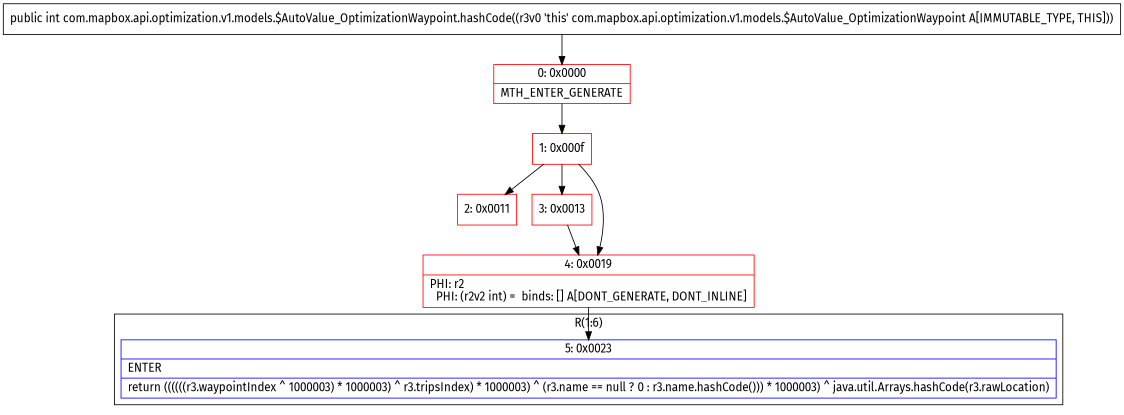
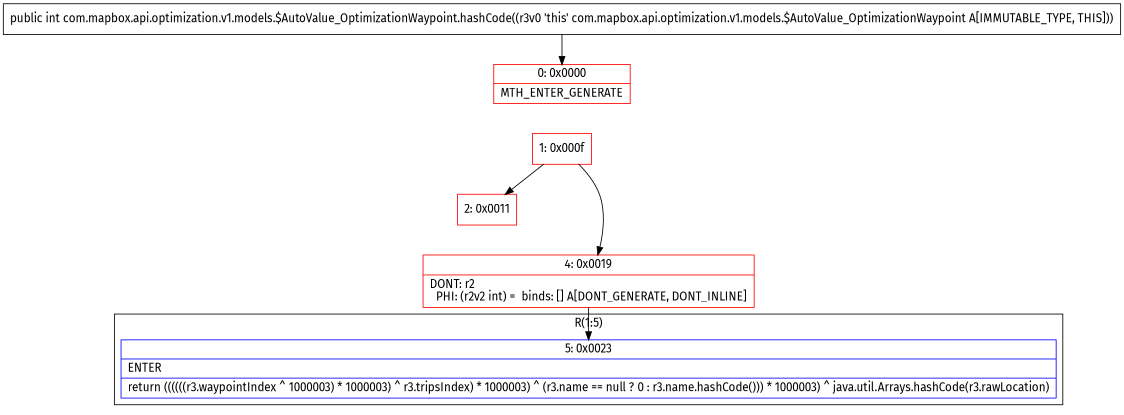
edge "0: 0x0000" -> "1: 0x000f": removed
node "3: 0x0013": removed
node "4: 0x0019": text "PHI: r2" -> "DONT: r2"
cluster "R(1:6)": label "R(1:6)" -> "R(1:5)"
